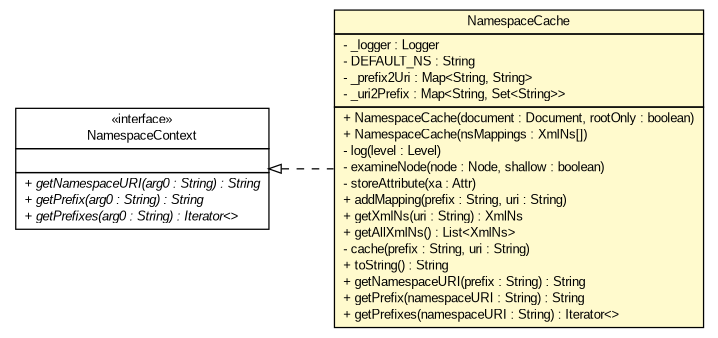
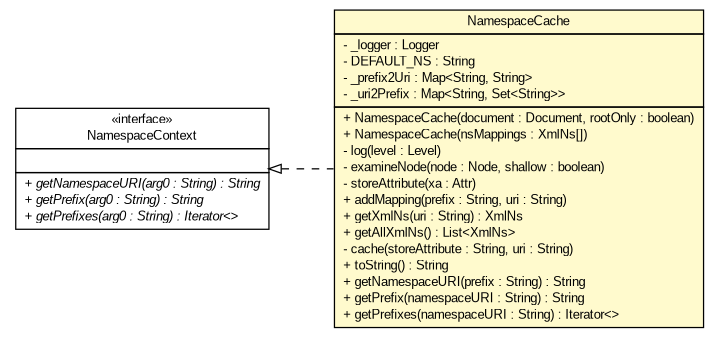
node "NamespaceCache": text "- cache(prefix : String, uri : String)" -> "- cache(storeAttribute : String, uri : String)"
